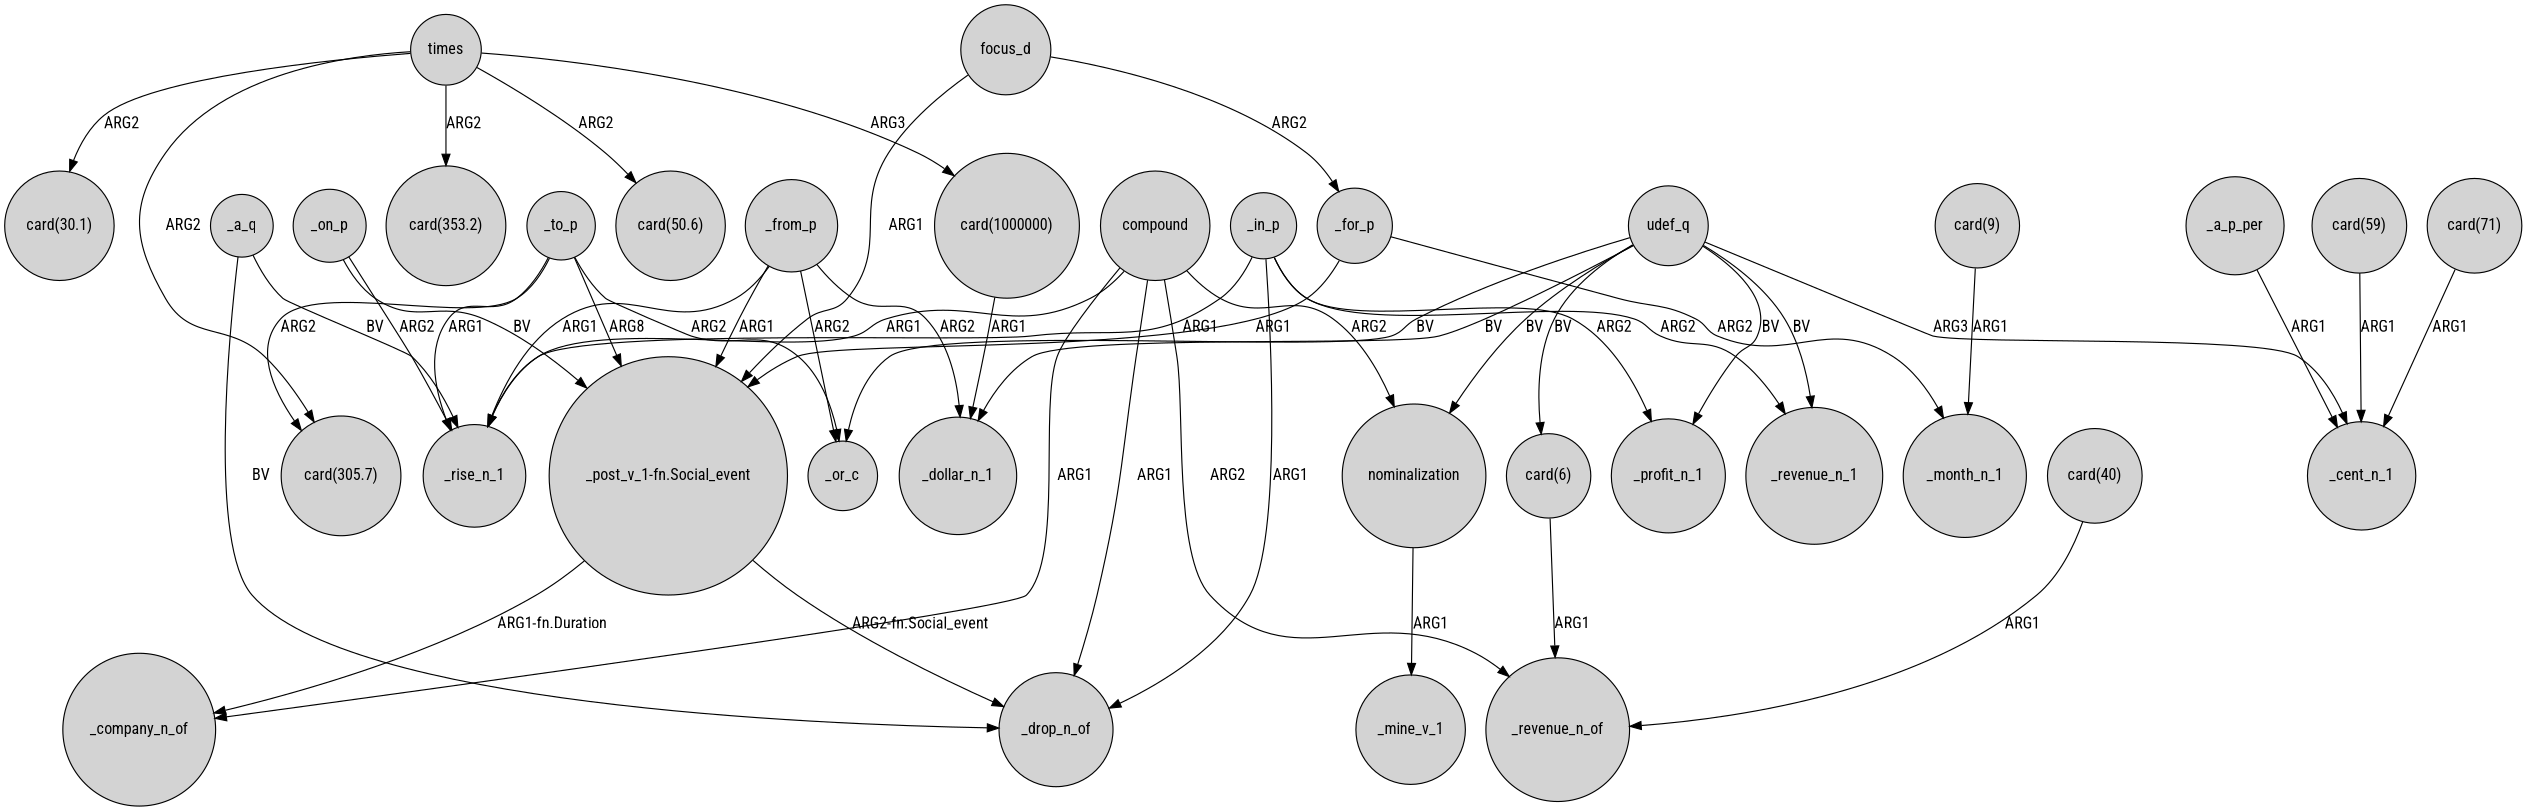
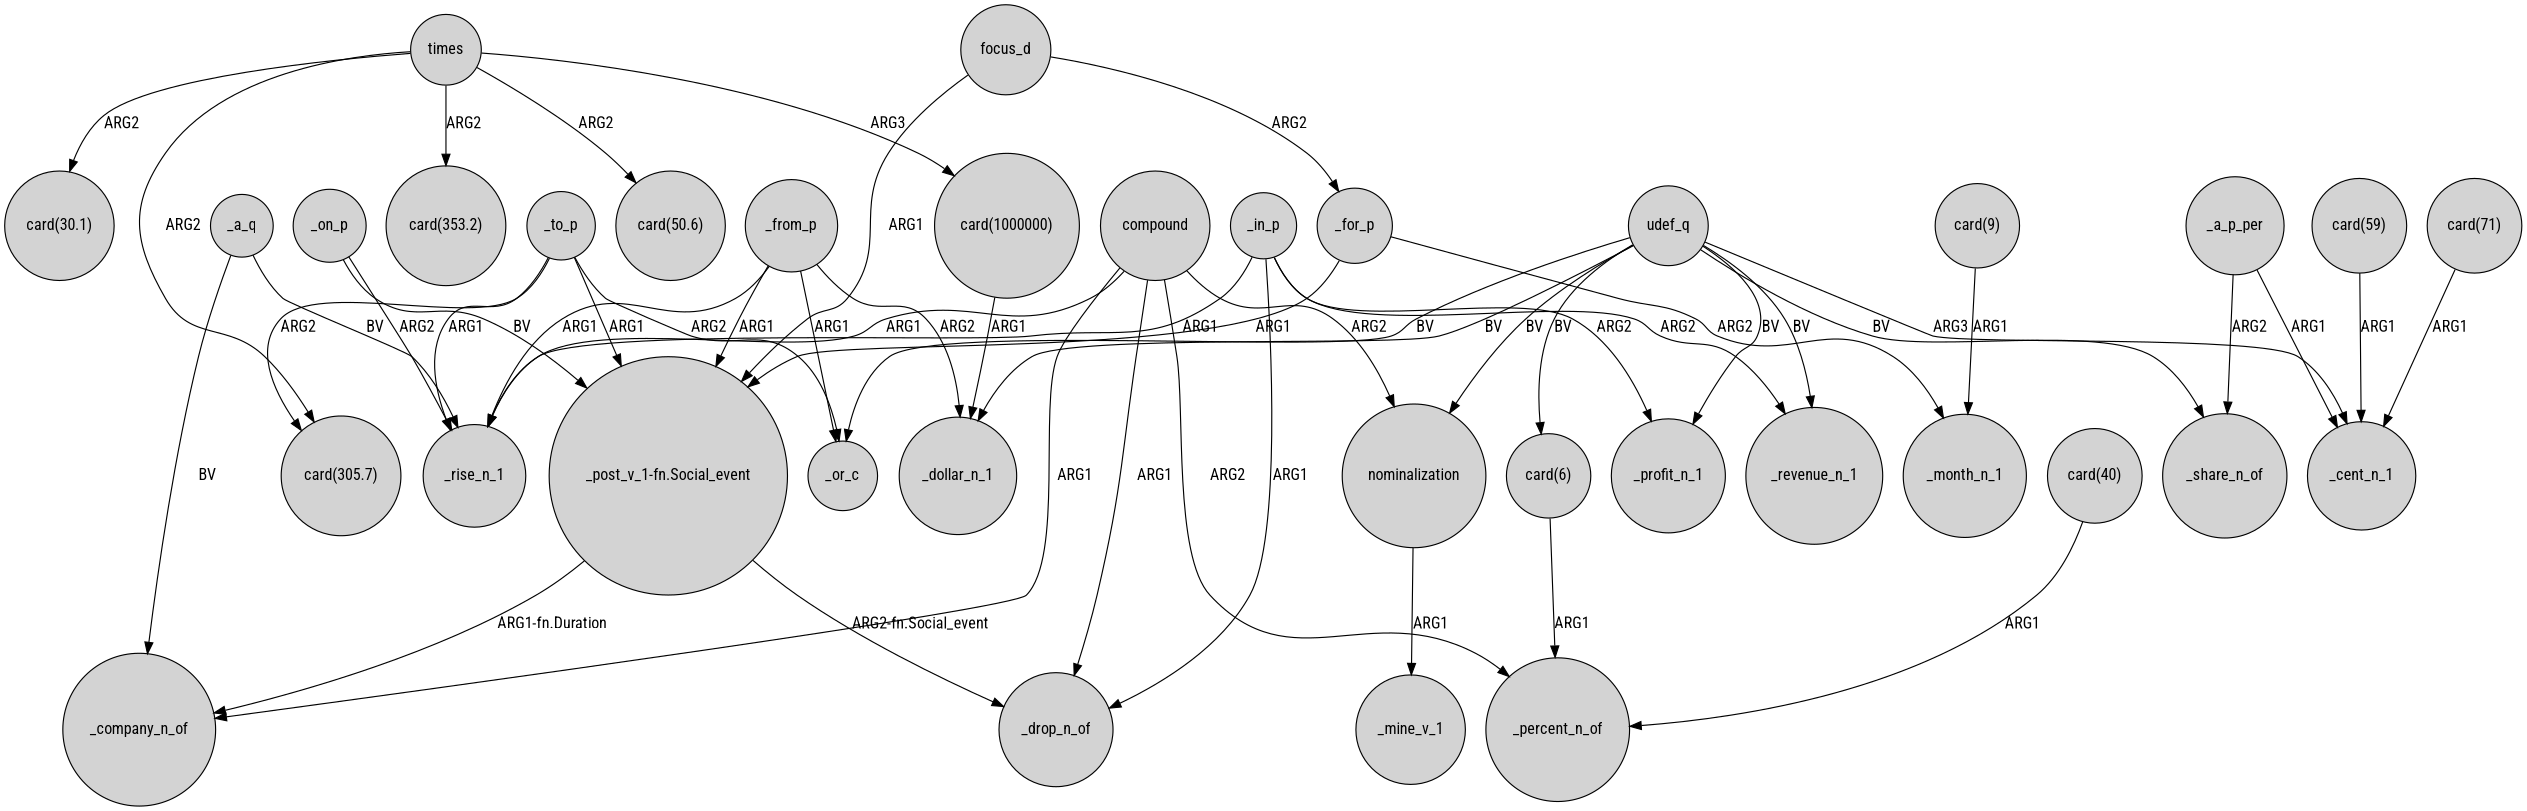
edge "_to_p" -> "_post_v_1-fn.Social_event": label "ARG8" -> "ARG1"
edge "_from_p" -> "_or_c": label "ARG2" -> "ARG1"
node "_share_n_of": added
edge "_a_q" -> "_drop_n_of": now "_a_q" -> "_company_n_of"
node "_revenue_n_of": label "_revenue_n_of" -> "_percent_n_of"
